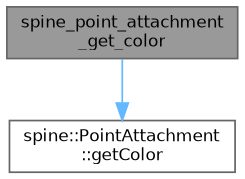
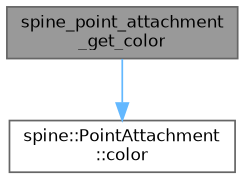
node "spine::PointAttachment ::getColor": label "spine::PointAttachment ::getColor" -> "spine::PointAttachment ::color"
